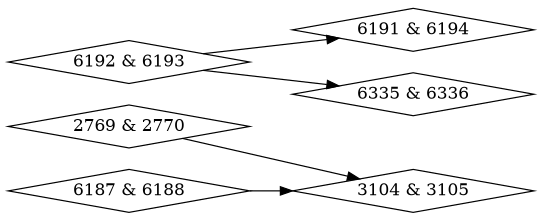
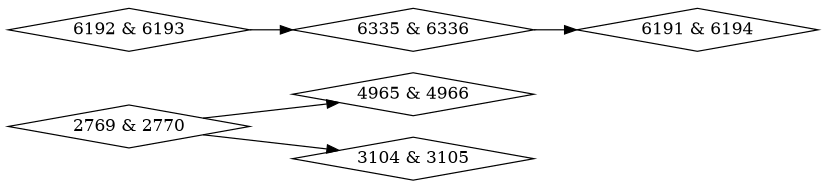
edge "6192 & 6193" -> "6191 & 6194": now "6335 & 6336" -> "6191 & 6194"
node "4965 & 4966": added
node "6187 & 6188": removed
